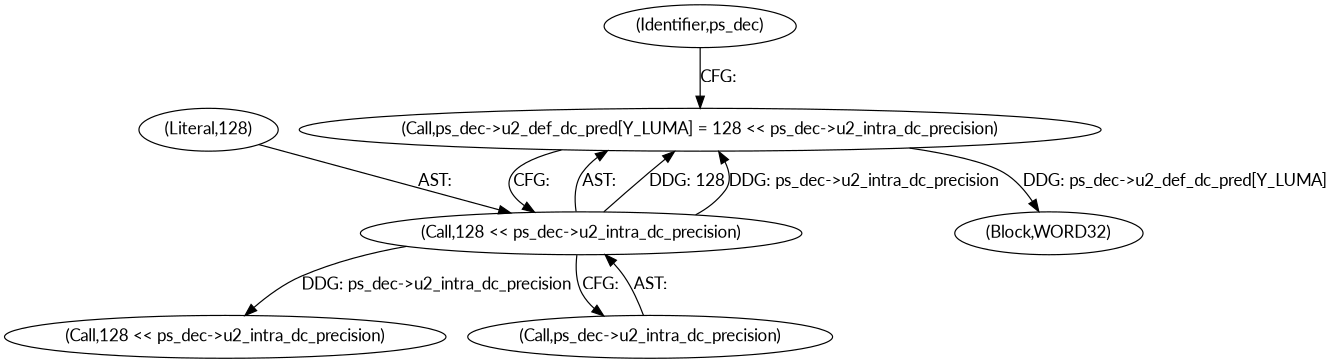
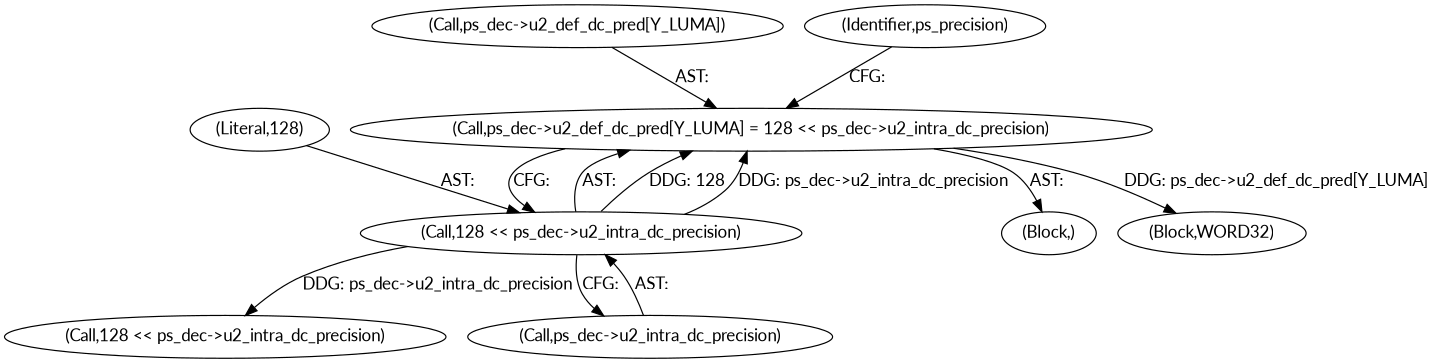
node "(Call,ps_dec->u2_def_dc_pred[Y_LUMA])": added
node "(Identifier,ps_dec)": label "(Identifier,ps_dec)" -> "(Identifier,ps_precision)"
node "(Block,)": added
